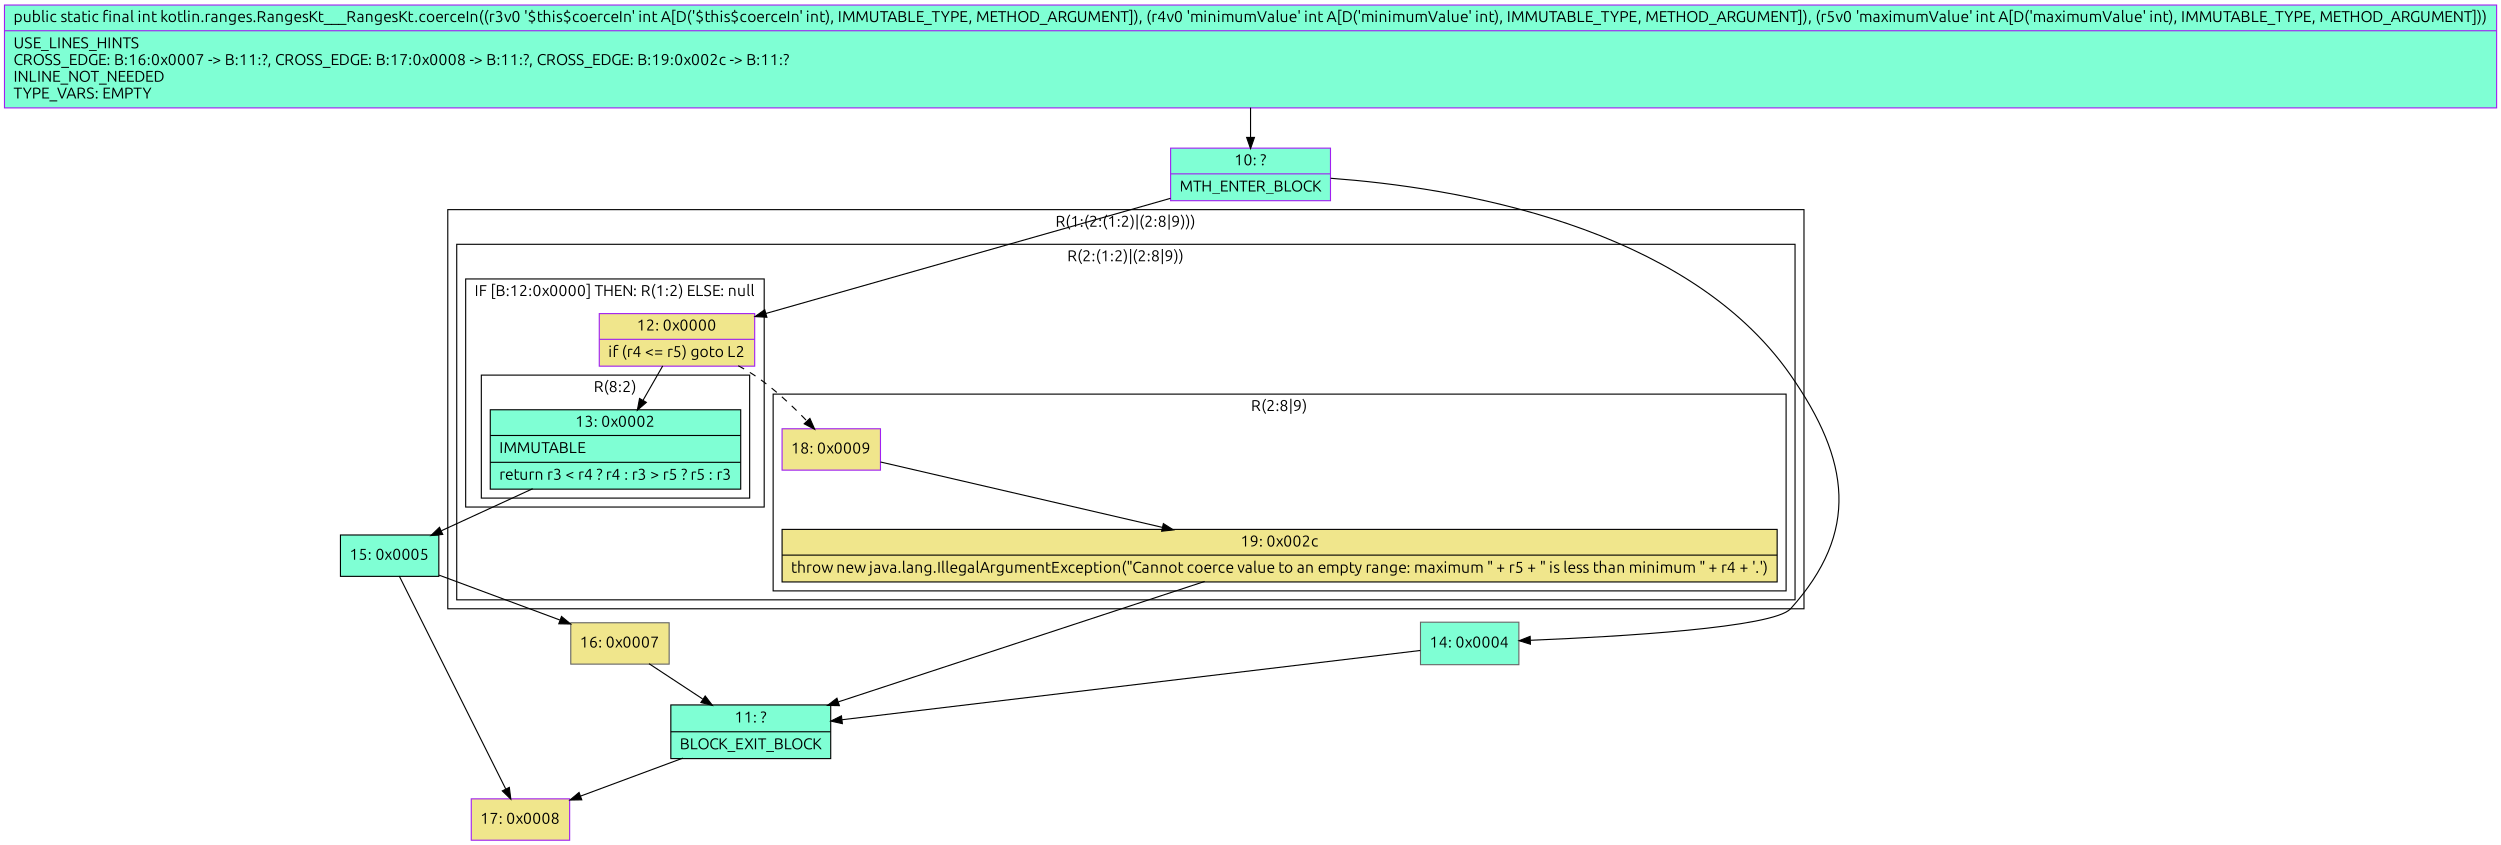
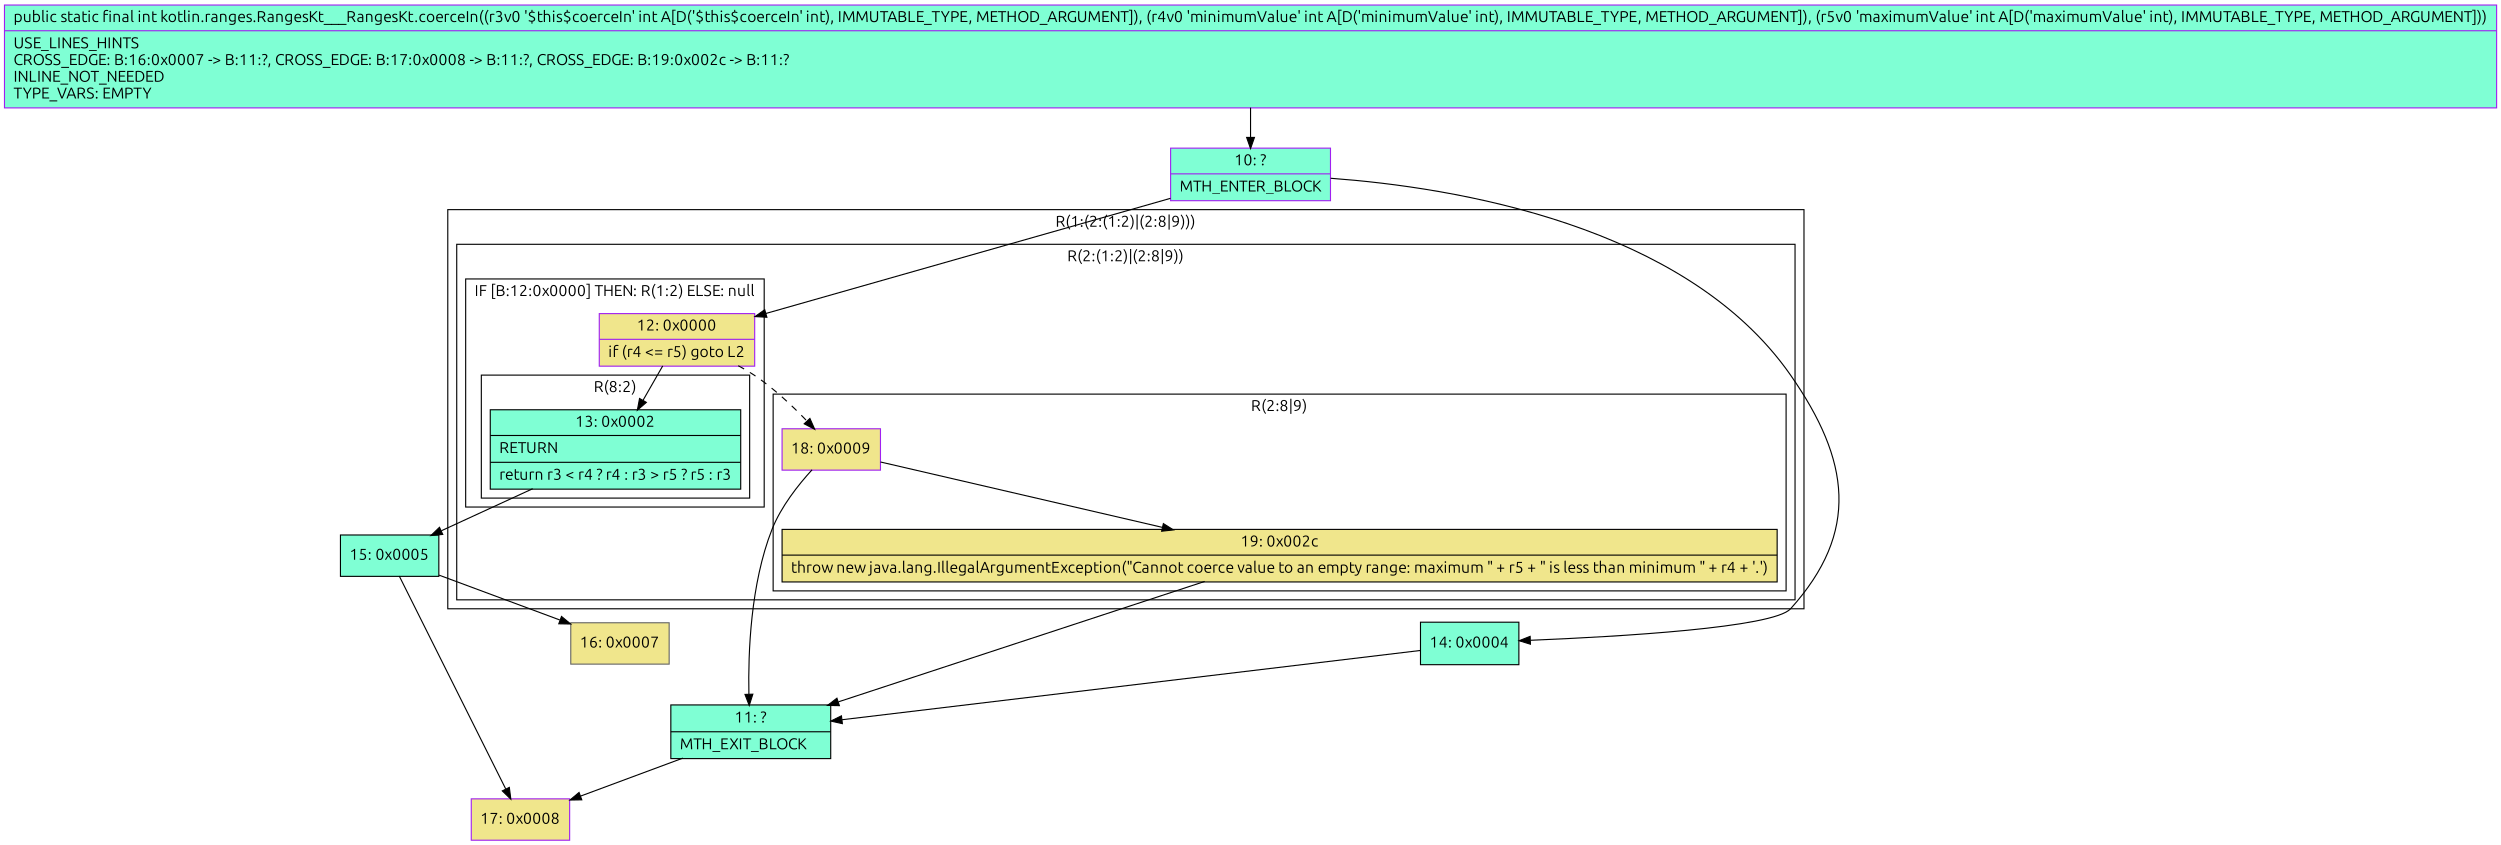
node "13: 0x0002": text "IMMUTABLE" -> "RETURN"
node "14: 0x0004": color gray40 -> black
edge "16: 0x0007" -> "11: ?": now "18: 0x0009" -> "11: ?"
node "11: ?": text "BLOCK_EXIT_BLOCK" -> "MTH_EXIT_BLOCK"
